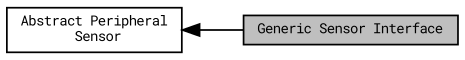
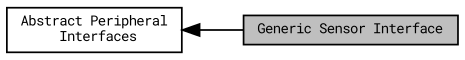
node "Abstract Peripheral Sensor": label "Abstract Peripheral Sensor" -> "Abstract Peripheral Interfaces"
